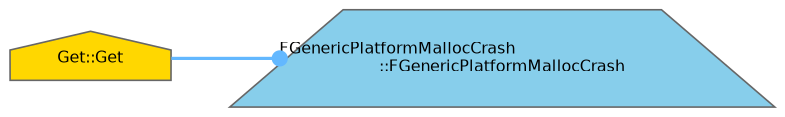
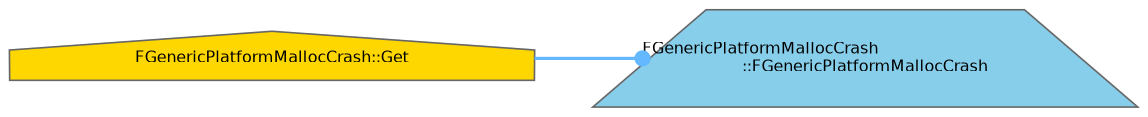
node "Get::Get": label "Get::Get" -> "FGenericPlatformMallocCrash::Get"
